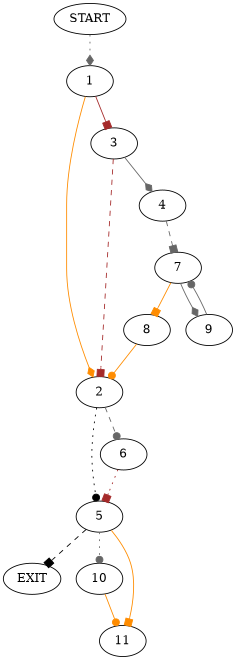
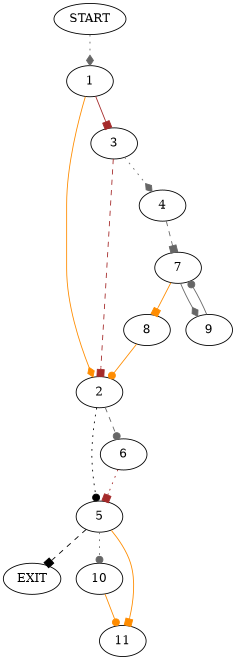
edge "3" -> "4": style solid -> dotted
